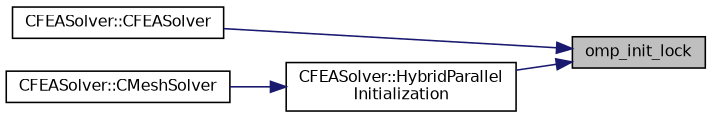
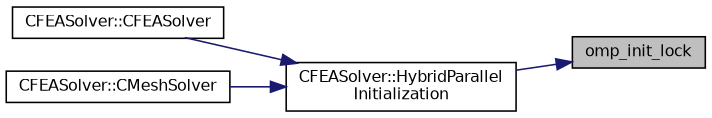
edge "CFEASolver::CFEASolver" -> "omp_init_lock": now "CFEASolver::CFEASolver" -> "CFEASolver::HybridParallel Initialization"
